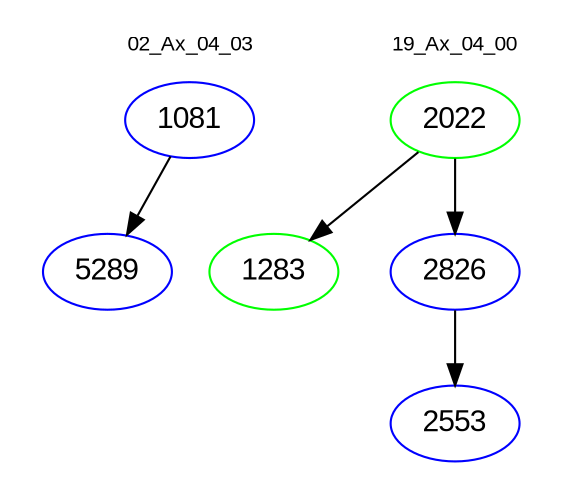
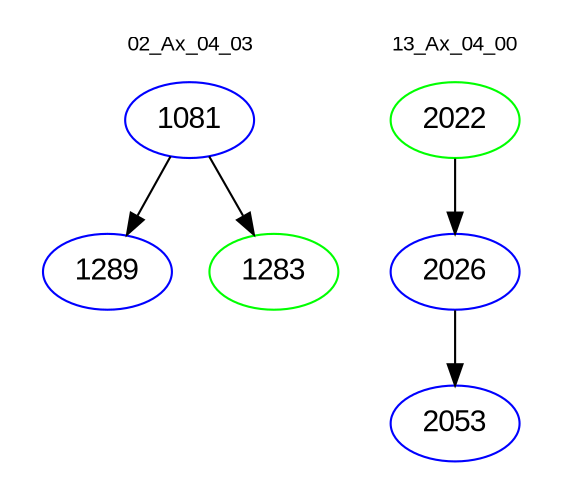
cluster "19_Ax_04_00": label "19_Ax_04_00" -> "13_Ax_04_00"
edge "2022" -> "1283": now "1081" -> "1283"
node "5289": label "5289" -> "1289"
node "2826": label "2826" -> "2026"
node "2553": label "2553" -> "2053"
